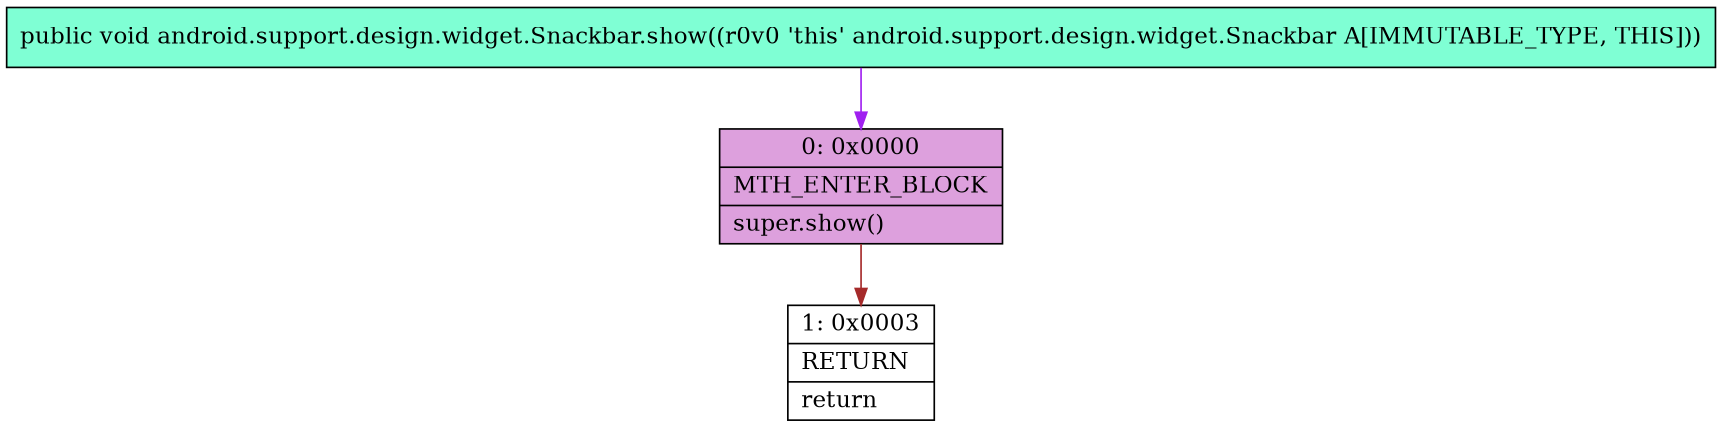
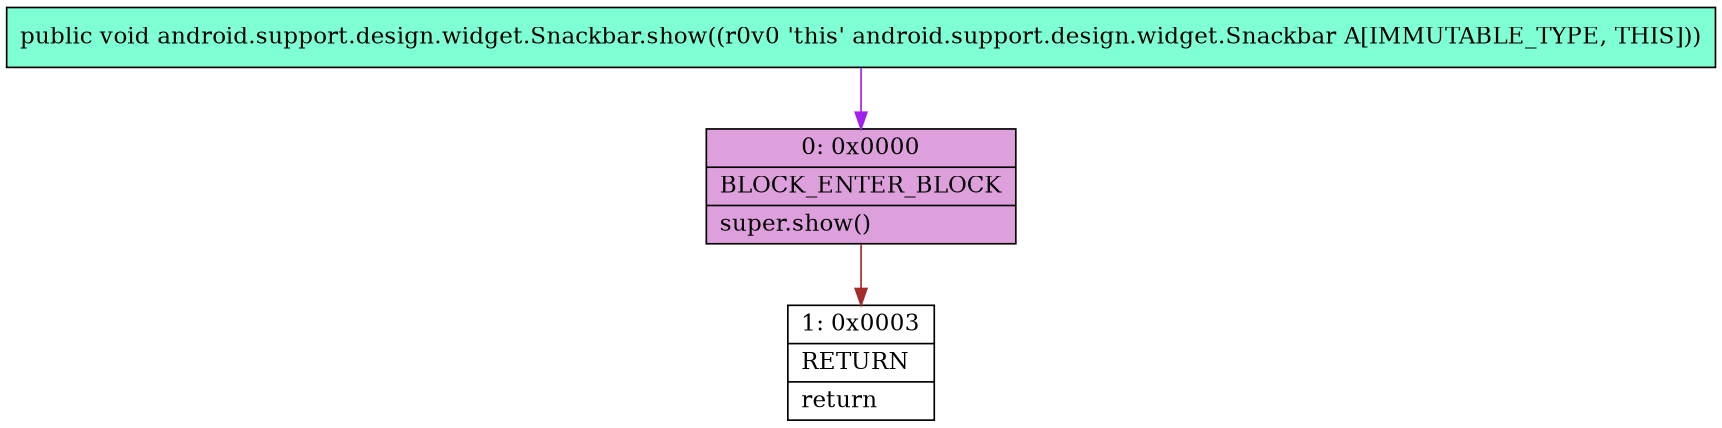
node "0: 0x0000": text "MTH_ENTER_BLOCK" -> "BLOCK_ENTER_BLOCK"
